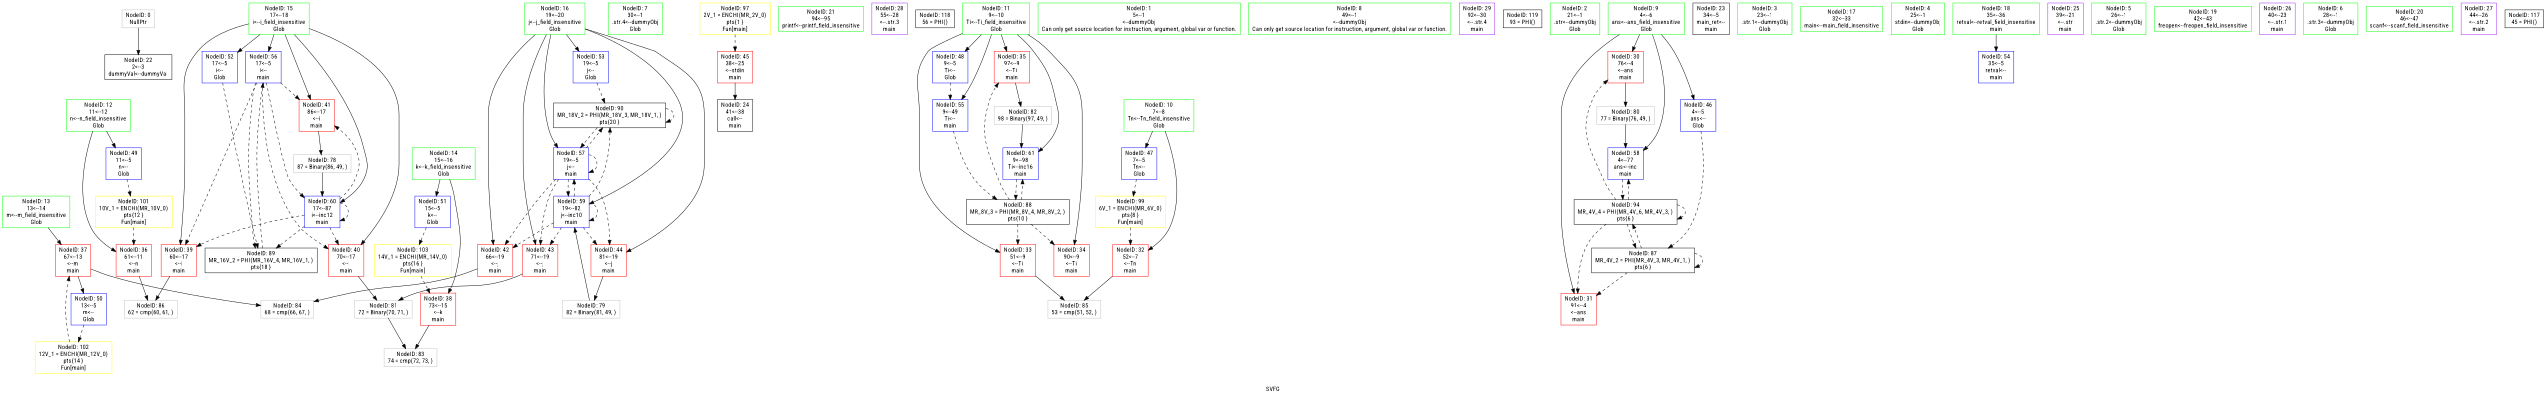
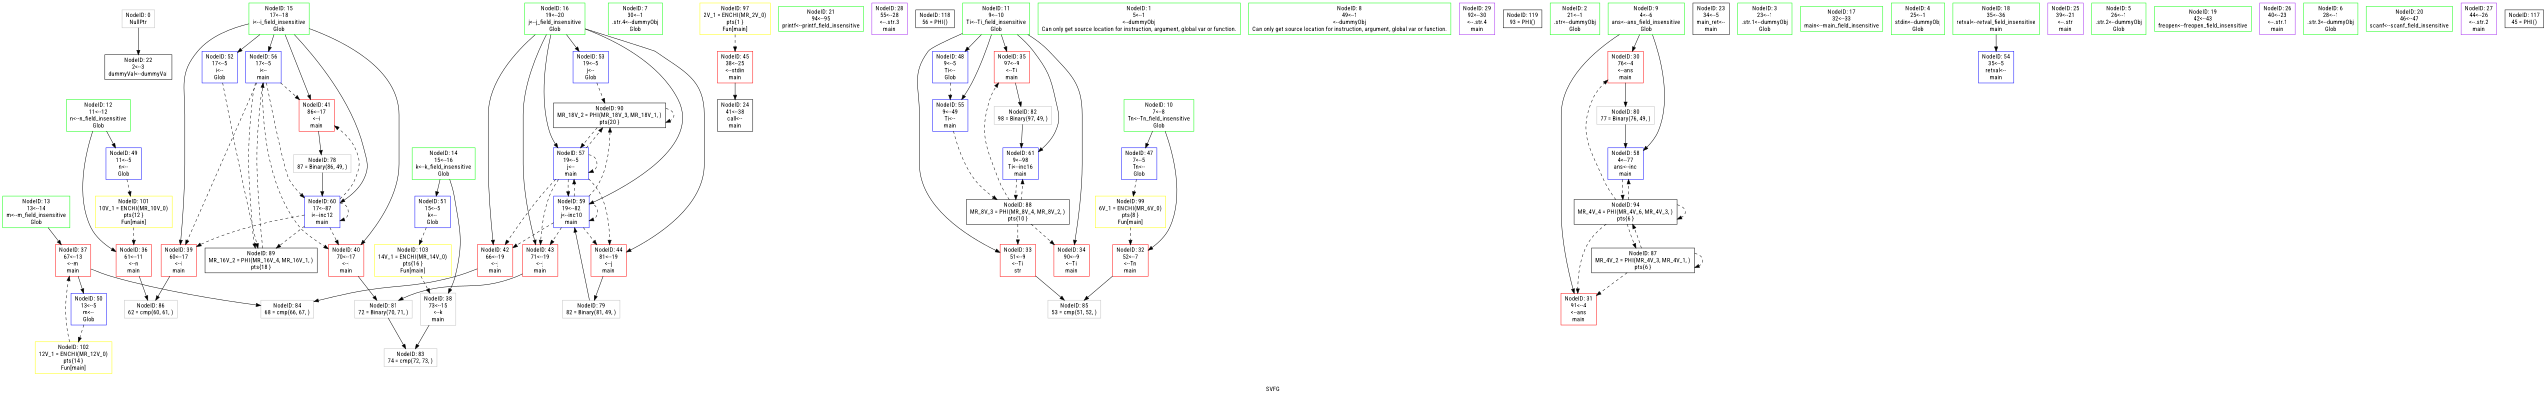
node "NodeID: 46": removed
node "NodeID: 33": text "main" -> "str"
node "NodeID: 38": color red -> grey
